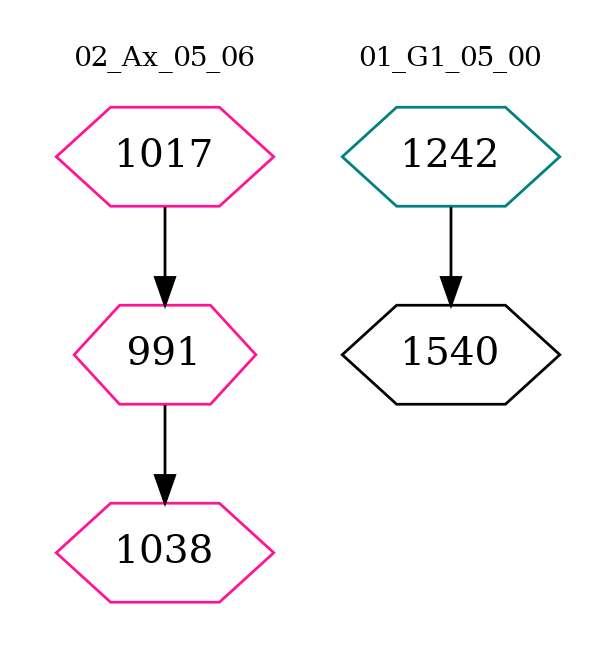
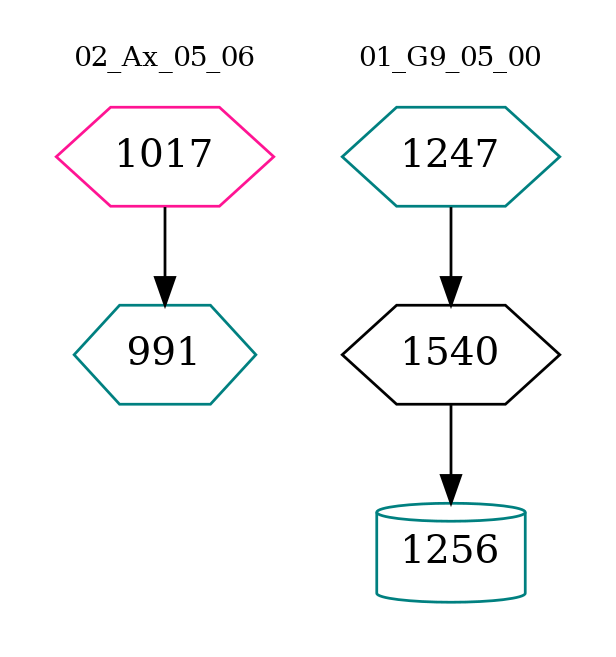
cluster "01_G1_05_00": label "01_G1_05_00" -> "01_G9_05_00"
node "1242": label "1242" -> "1247"
node "991": color deeppink -> teal
node "1038": removed
node "1256": added
